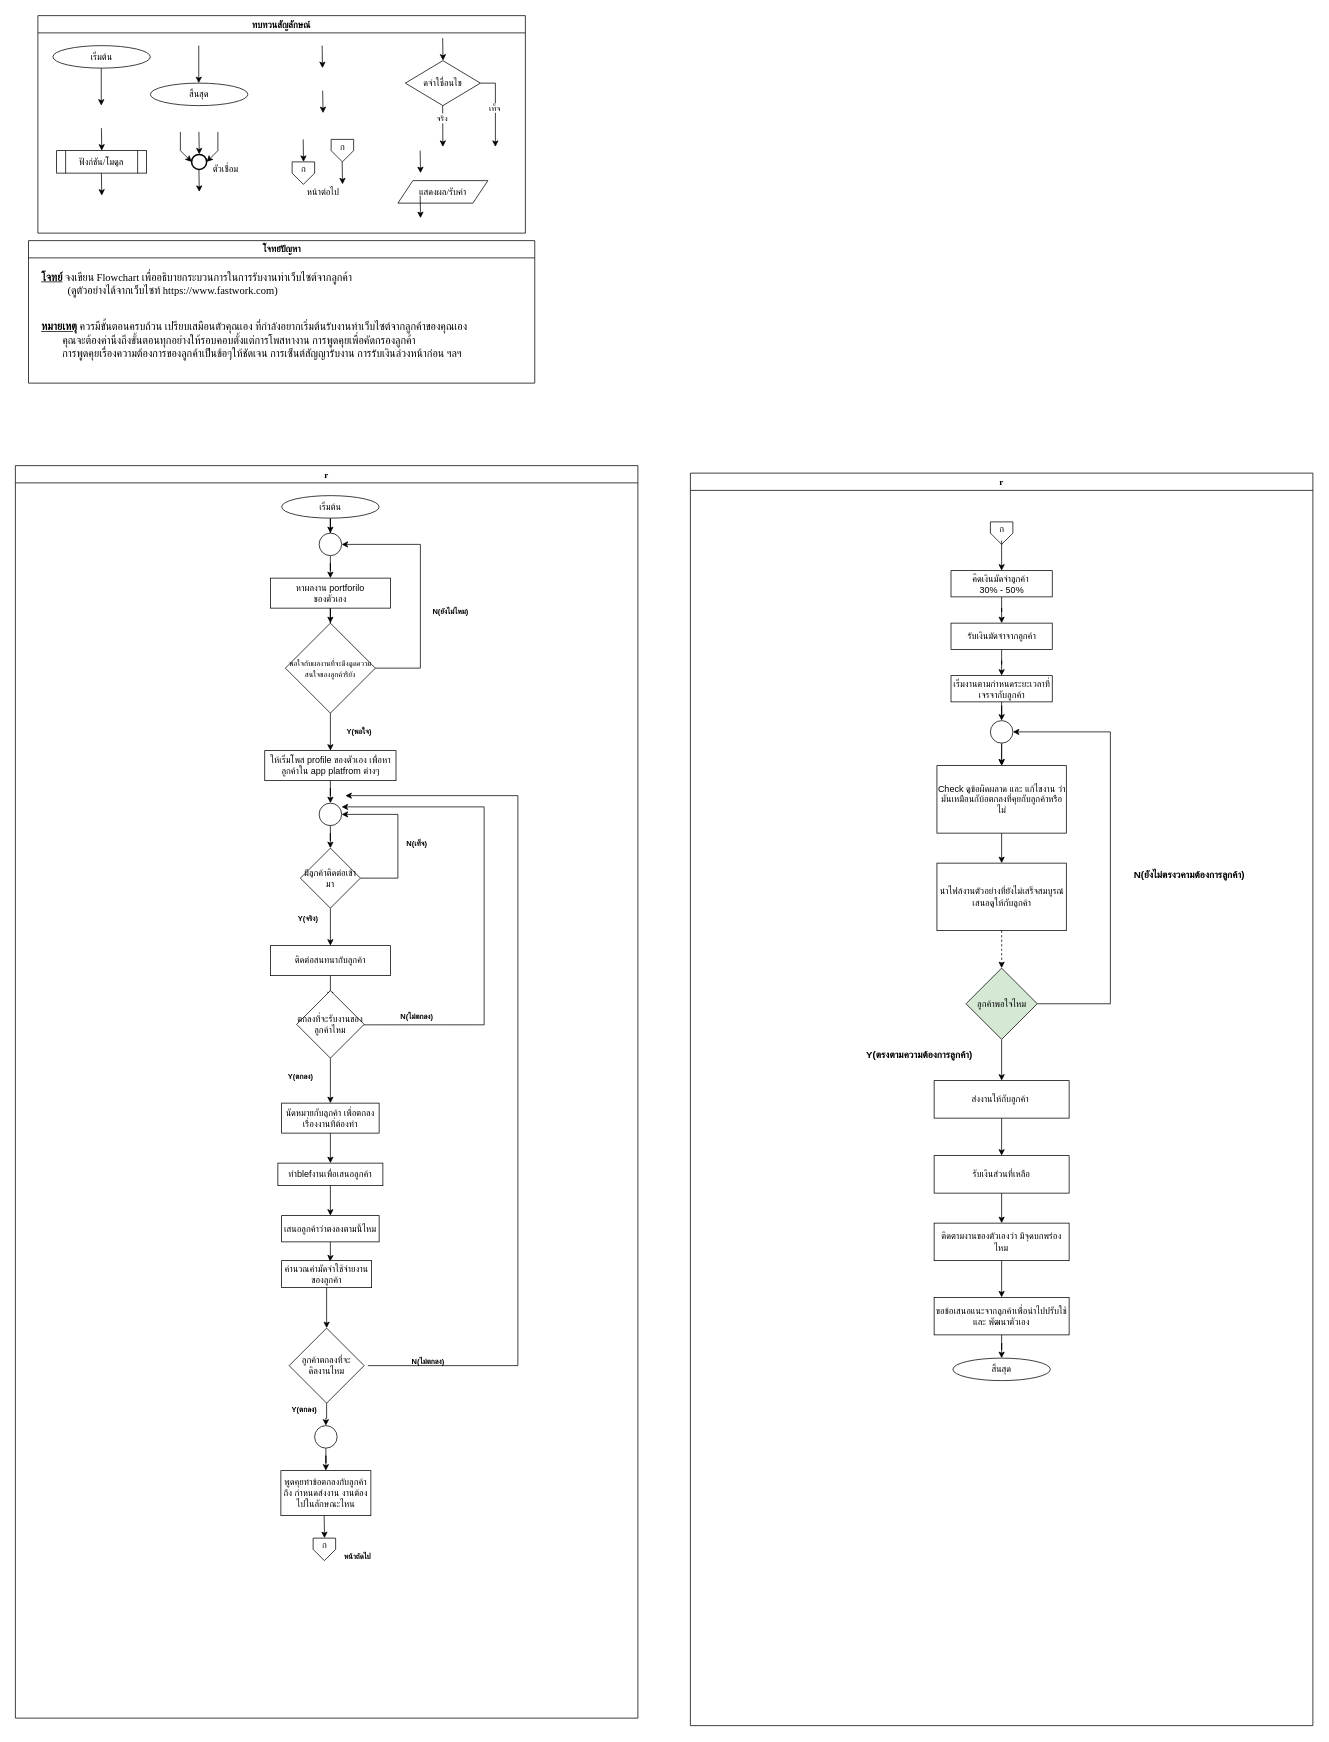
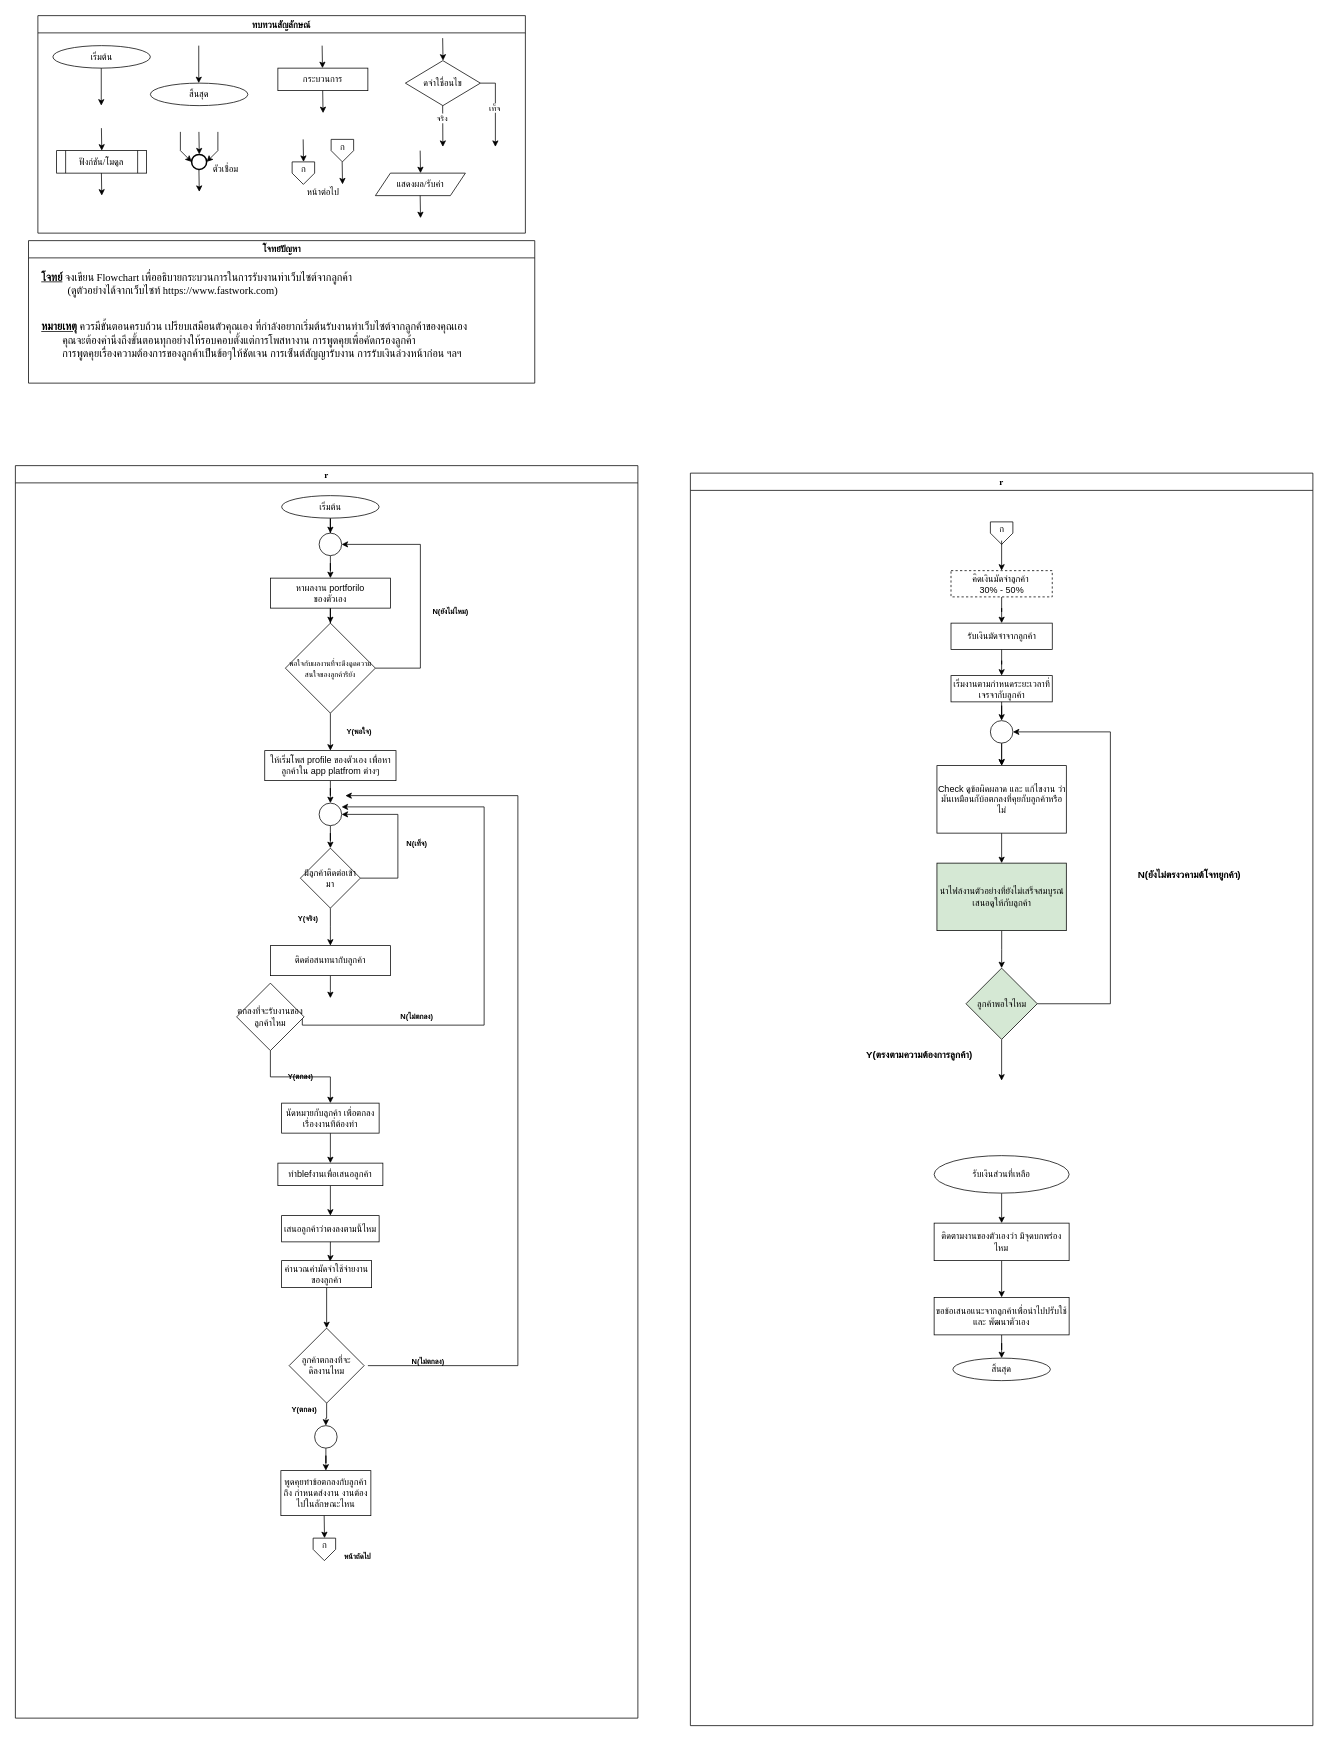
node "กระบวนการ": added
node "แสดงผล/รับค่า": moved (443, 192) -> (420, 184)
node "คิดเงินมัดจำลูกค้า 30% - 50%": style solid -> dashed
node "N(ยังไม่ตรงวคามต้องการลูกค้า)": label "N(ยังไม่ตรงวคามต้องการลูกค้า)" -> "N(ยังไม่ตรงวคามต้โจทยูกค้า)"
node "นำไฟล์งานตัวอย่างที่ยังไม่เสร็จสมบูรณ์เสนอดูให้กับลูกค้า": fillcolor #ffffff -> #d5e8d4
edge "นำไฟล์งานตัวอย่างที่ยังไม่เสร็จสมบูรณ์เสนอดูให้กับลูกค้า" -> "ลูกค้าพอใจไหม": style dashed -> solid
node "ตกลงที่จะรับงานของลูกค้าไหม": moved (330, 1024) -> (270, 1017)
node "ส่งงานให้กับลูกค้า": removed
edge "ส่งงานให้กับลูกค้า" -> "รับเงินส่วนที่เหลือ": removed
node "รับเงินส่วนที่เหลือ": shape rectangle -> ellipse
